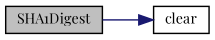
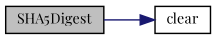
node "SHA1Digest": label "SHA1Digest" -> "SHA5Digest"
